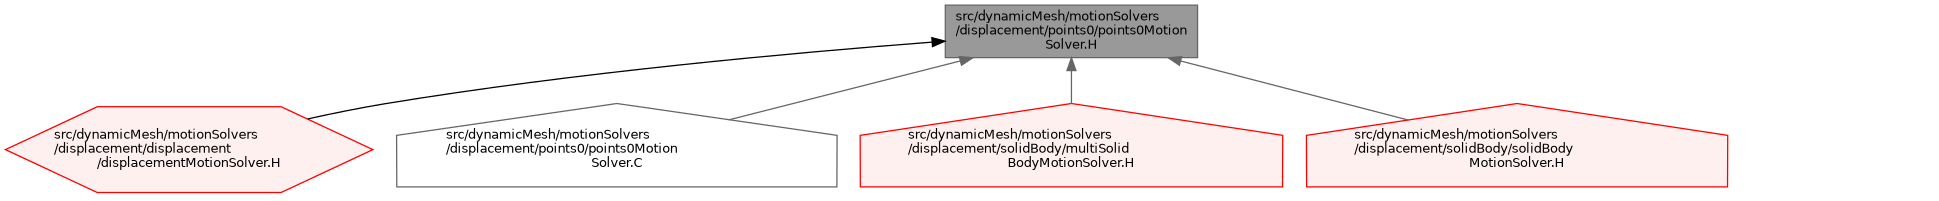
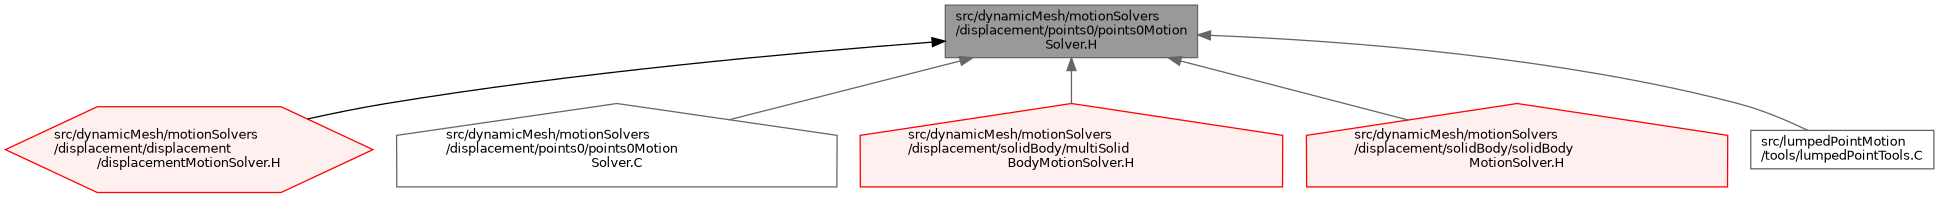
node "src/lumpedPointMotion /tools/lumpedPointTools.C": added
